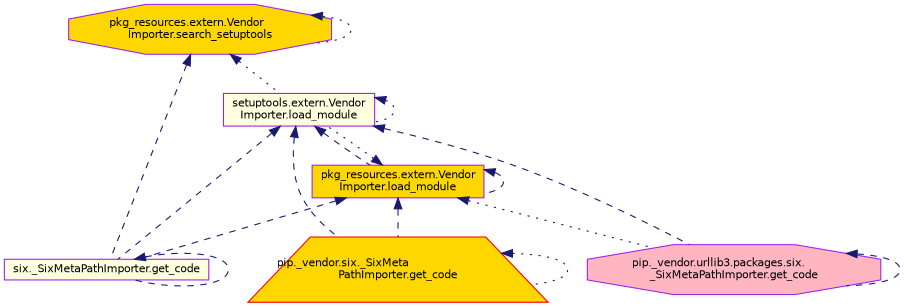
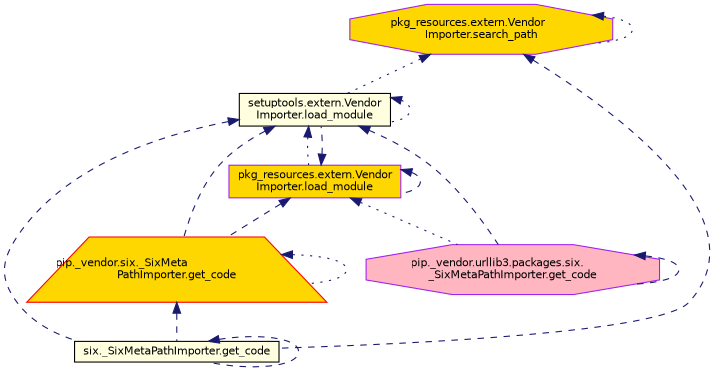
node "pkg_resources.extern.Vendor Importer.search_setuptools": label "pkg_resources.extern.Vendor Importer.search_setuptools" -> "pkg_resources.extern.Vendor Importer.search_path"
node "setuptools.extern.Vendor Importer.load_module": color purple -> black
edge "setuptools.extern.Vendor Importer.load_module" -> "pkg_resources.extern.Vendor Importer.load_module": style dotted -> dashed
edge "pkg_resources.extern.Vendor Importer.load_module" -> "setuptools.extern.Vendor Importer.load_module": style dashed -> dotted
edge "six._SixMetaPathImporter.get_code" -> "pkg_resources.extern.Vendor Importer.load_module": now "six._SixMetaPathImporter.get_code" -> "pip._vendor.six._SixMeta PathImporter.get_code"
node "six._SixMetaPathImporter.get_code": color purple -> black
